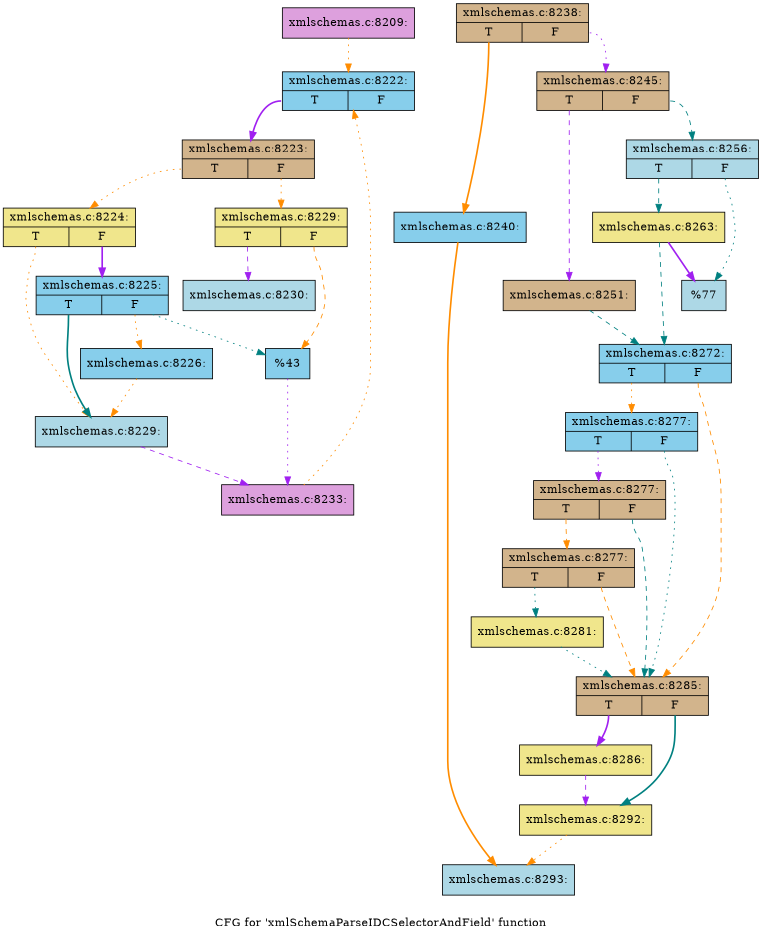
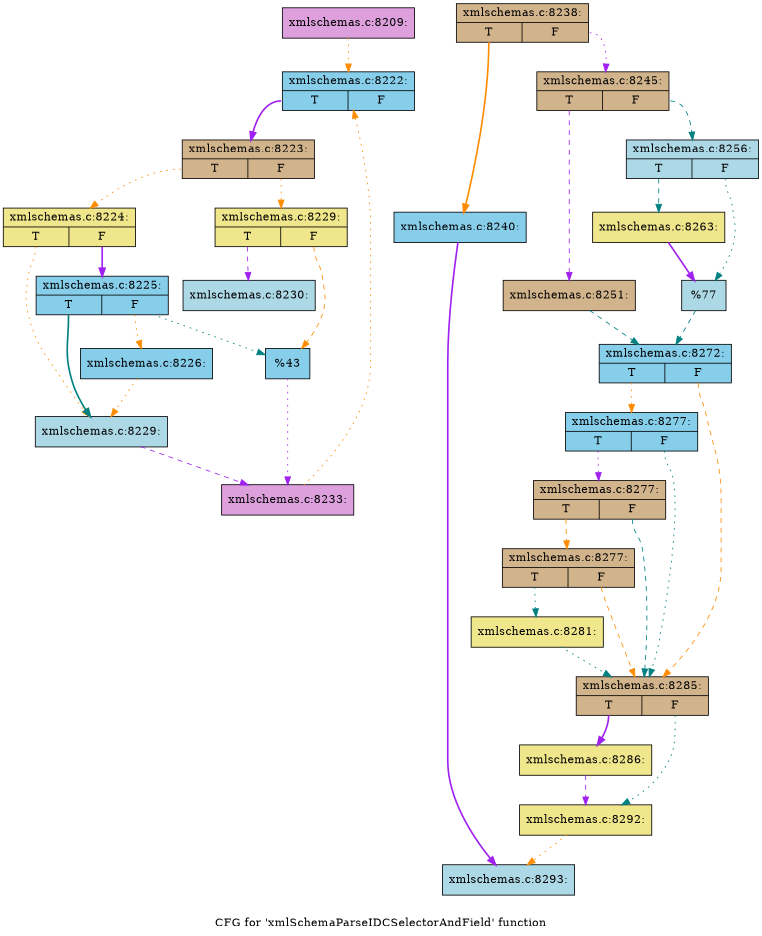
edge "xmlschemas.c:8263:" -> "xmlschemas.c:8272:": now "%77" -> "xmlschemas.c:8272:"
edge "xmlschemas.c:8240:" -> "xmlschemas.c:8293:": color darkorange -> purple
edge "xmlschemas.c:8285:" -> "xmlschemas.c:8292:": style bold -> dotted
